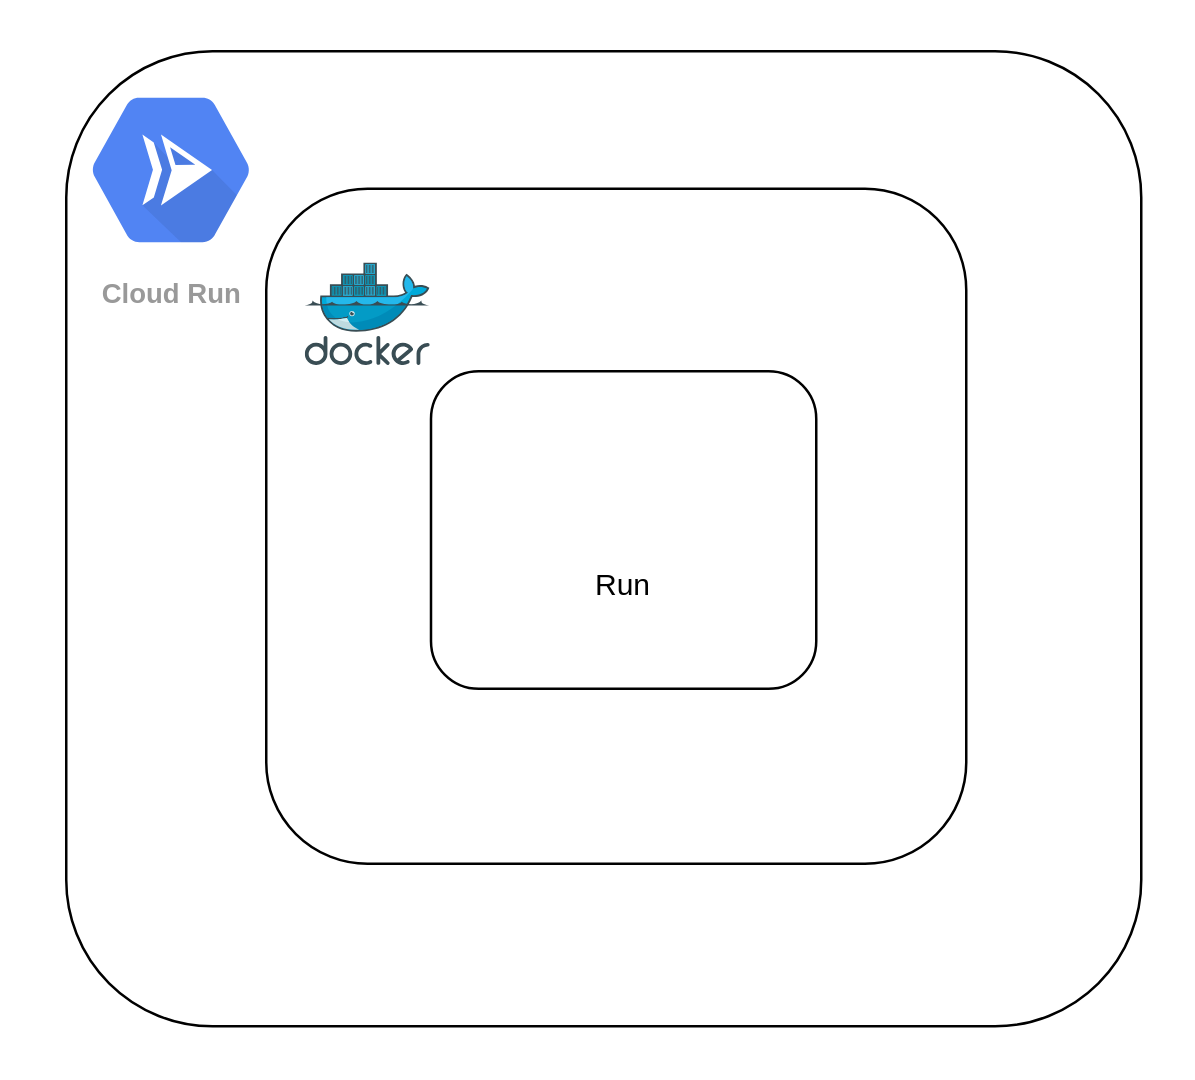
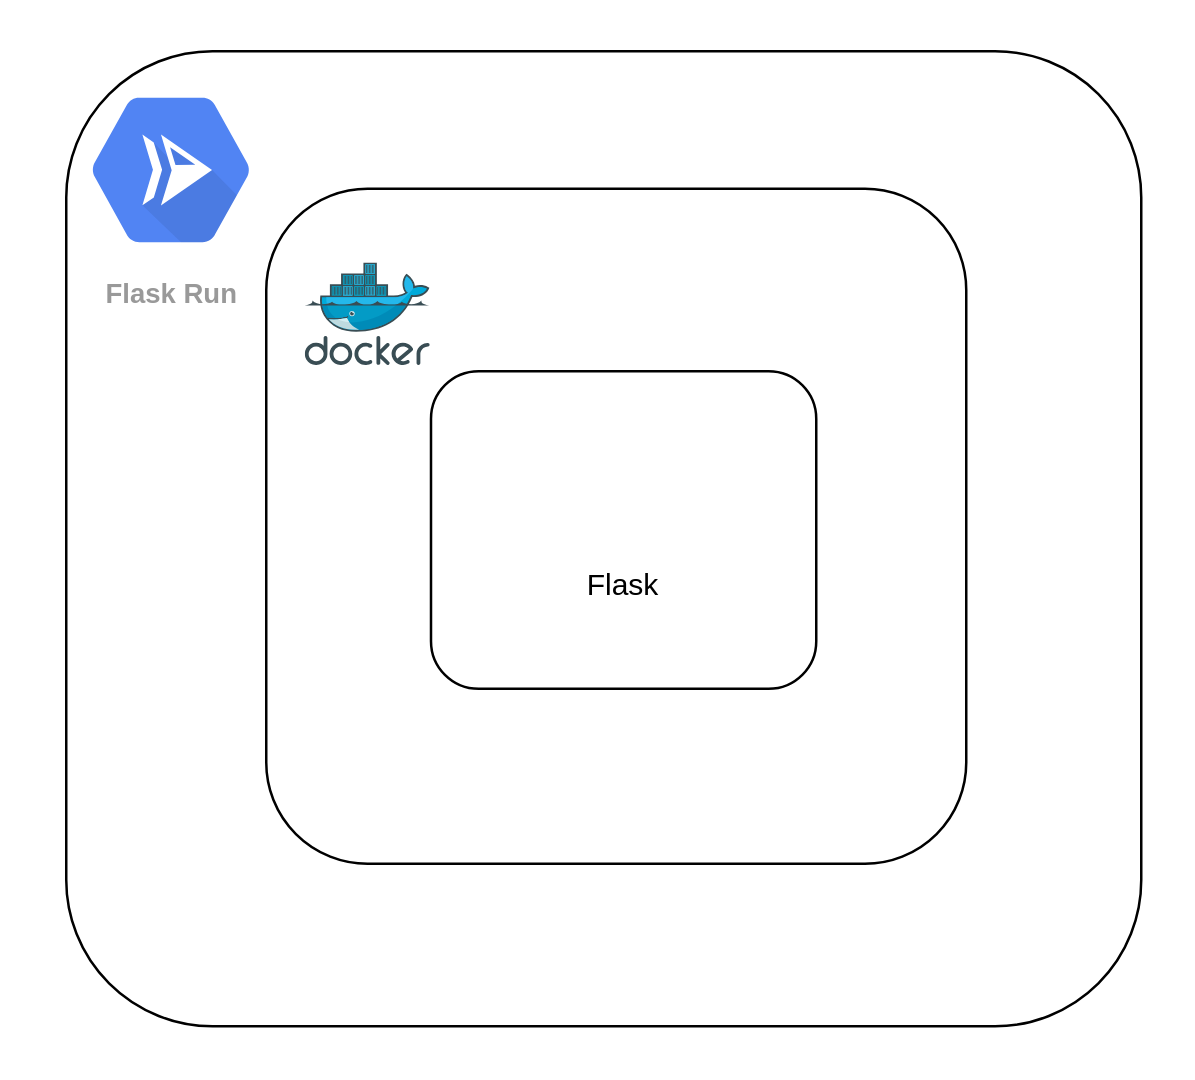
node "Cloud Run": label "Cloud Run" -> "Flask Run"
node "Run": label "Run" -> "Flask"
